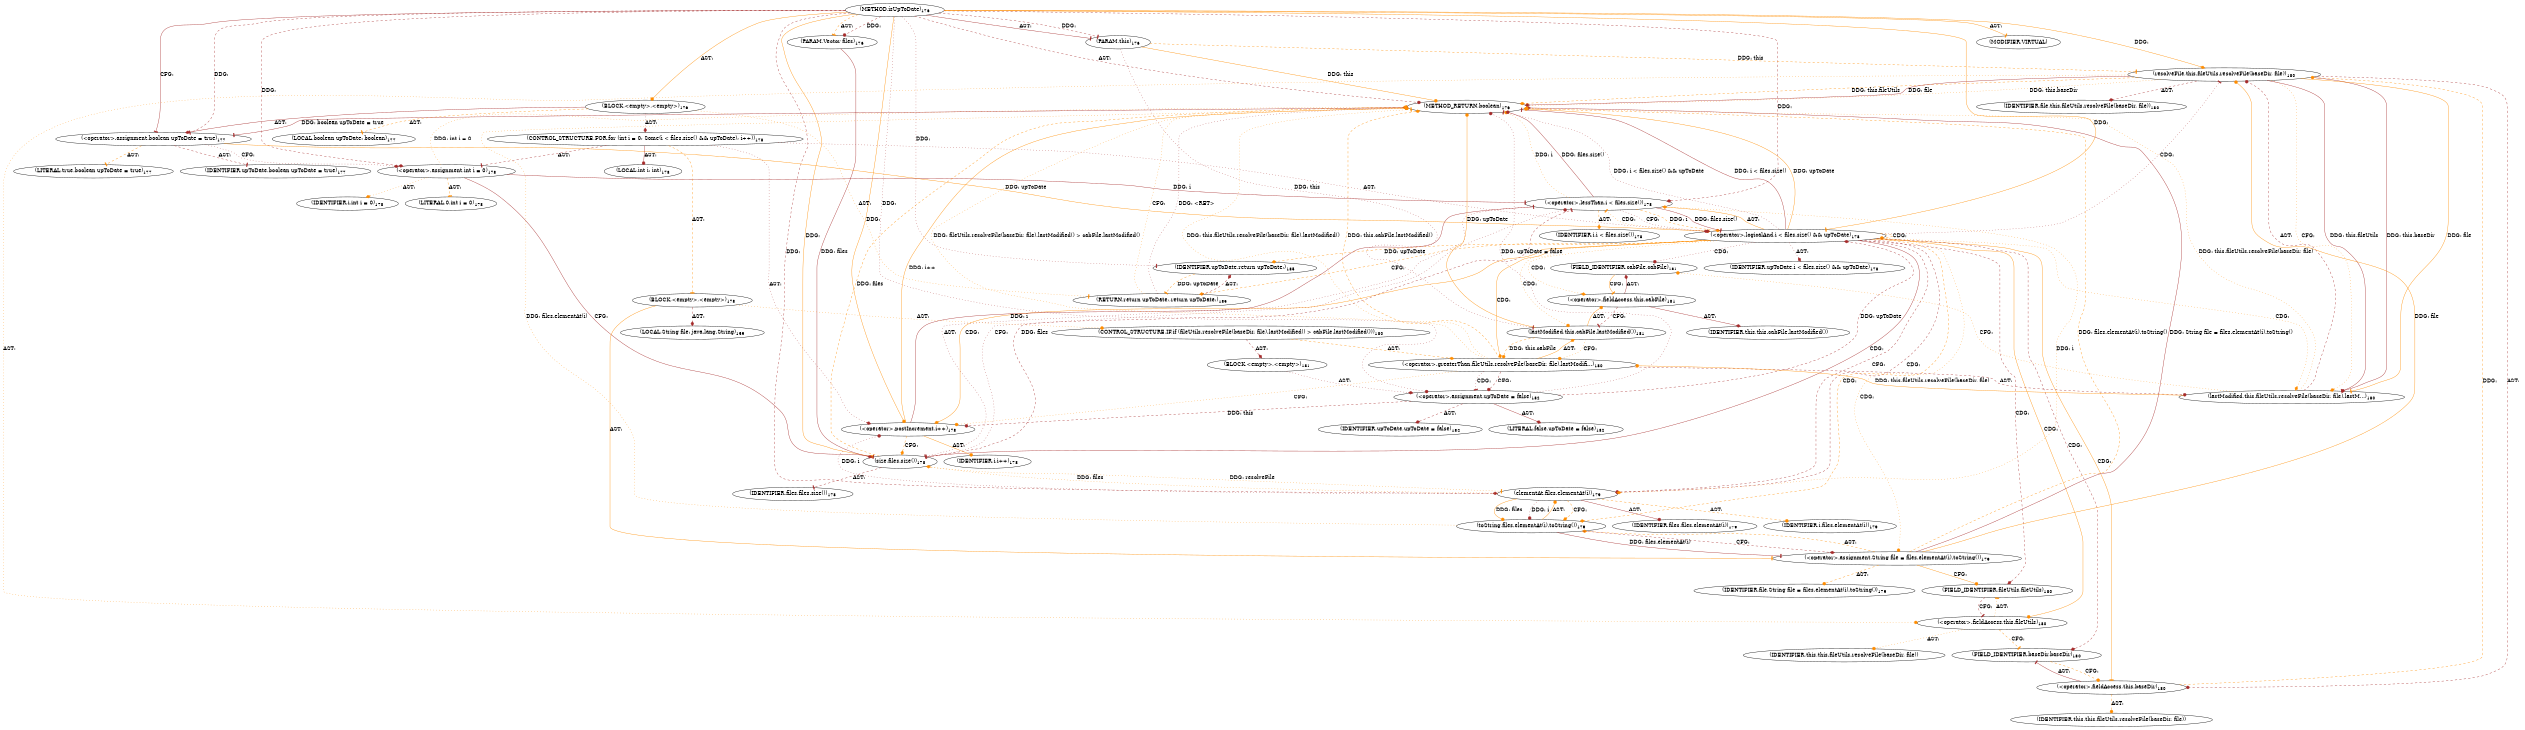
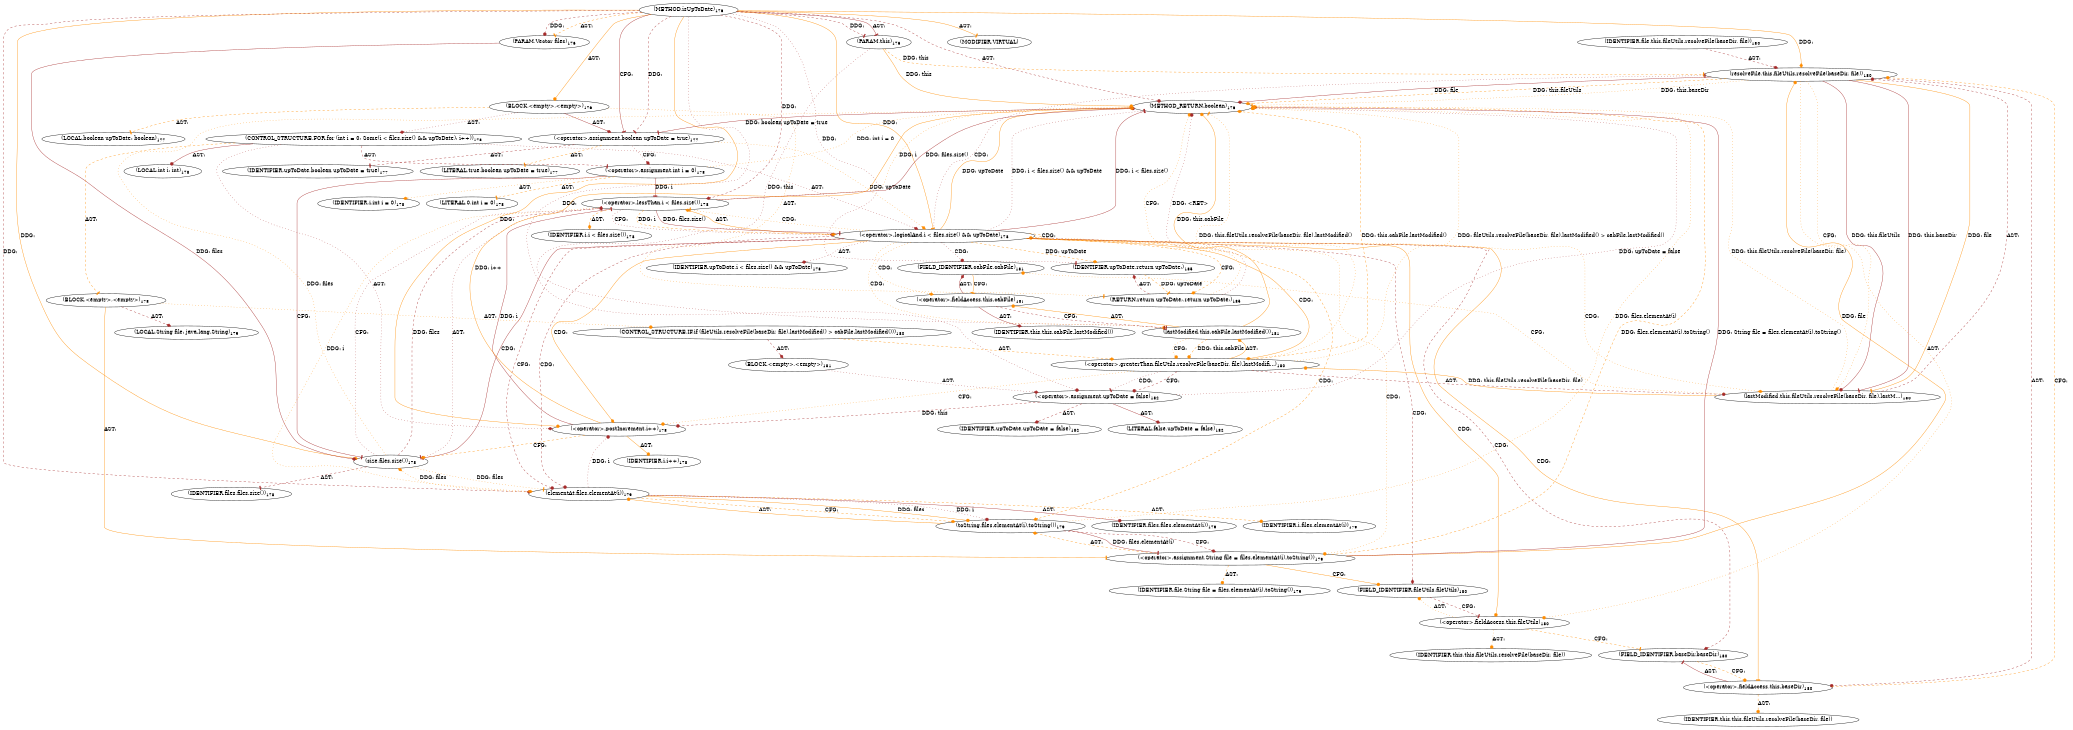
edge "(METHOD,isUpToDate)" -> "(<operator>.assignment,int i = 0)": removed, label "DDG:"
edge "(resolveFile,this.fileUtils.resolveFile(baseDir, file))" -> "(IDENTIFIER,file,this.fileUtils.resolveFile(baseDir, file))": reversed
edge "(size,files.size())" -> "(METHOD_RETURN,boolean)": style dashed -> dotted
edge "(<operator>.assignment,boolean upToDate = true)" -> "(<operator>.logicalAnd,i < files.size() && upToDate)": style solid -> dotted
edge "(lastModified,this.cabFile.lastModified())" -> "(METHOD_RETURN,boolean)": label "DDG: upToDate" -> "DDG: this.cabFile"
node "(LOCAL,String file: java.lang.String)": text "159" -> "179"
edge "(<operator>.assignment,upToDate = false)" -> "(<operator>.logicalAnd,i < files.size() && upToDate)": removed, label "DDG: upToDate"
edge "(<operator>.fieldAccess,this.baseDir)" -> "(resolveFile,this.fileUtils.resolveFile(baseDir, file))": label "DDG: " -> "CFG: "
edge "(size,files.size())" -> "(elementAt,files.elementAt(i))": label "DDG: resolveFile" -> "DDG: files"
edge "(<operator>.fieldAccess,this.fileUtils)" -> "(FIELD_IDENTIFIER,fileUtils,fileUtils)": arrowhead tee -> dot
